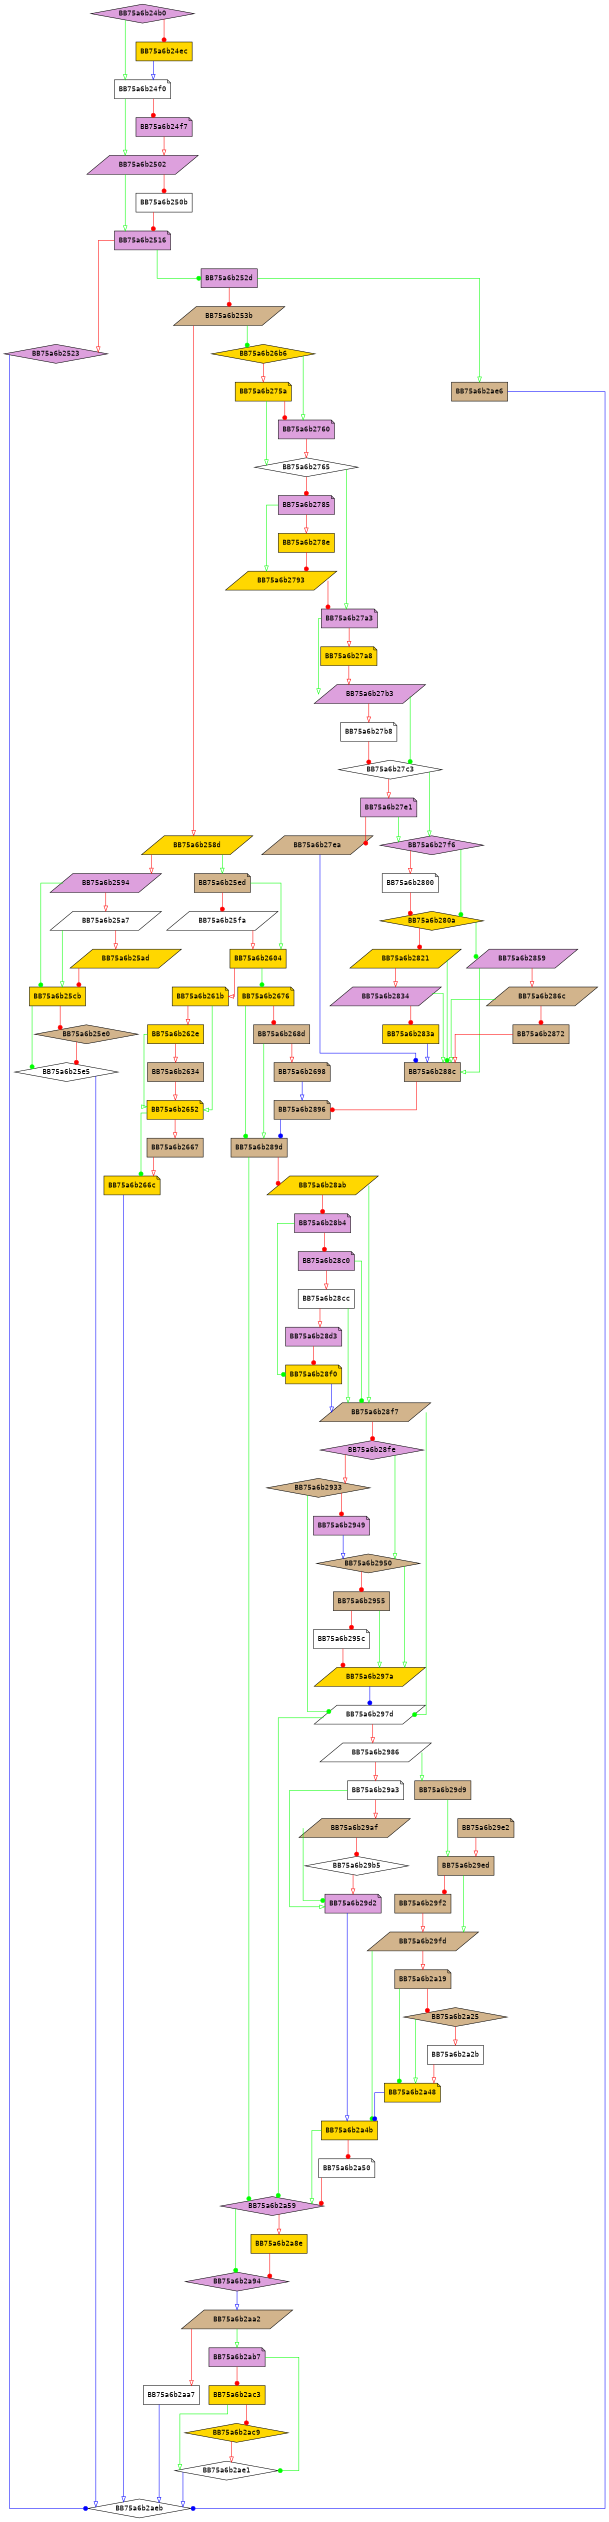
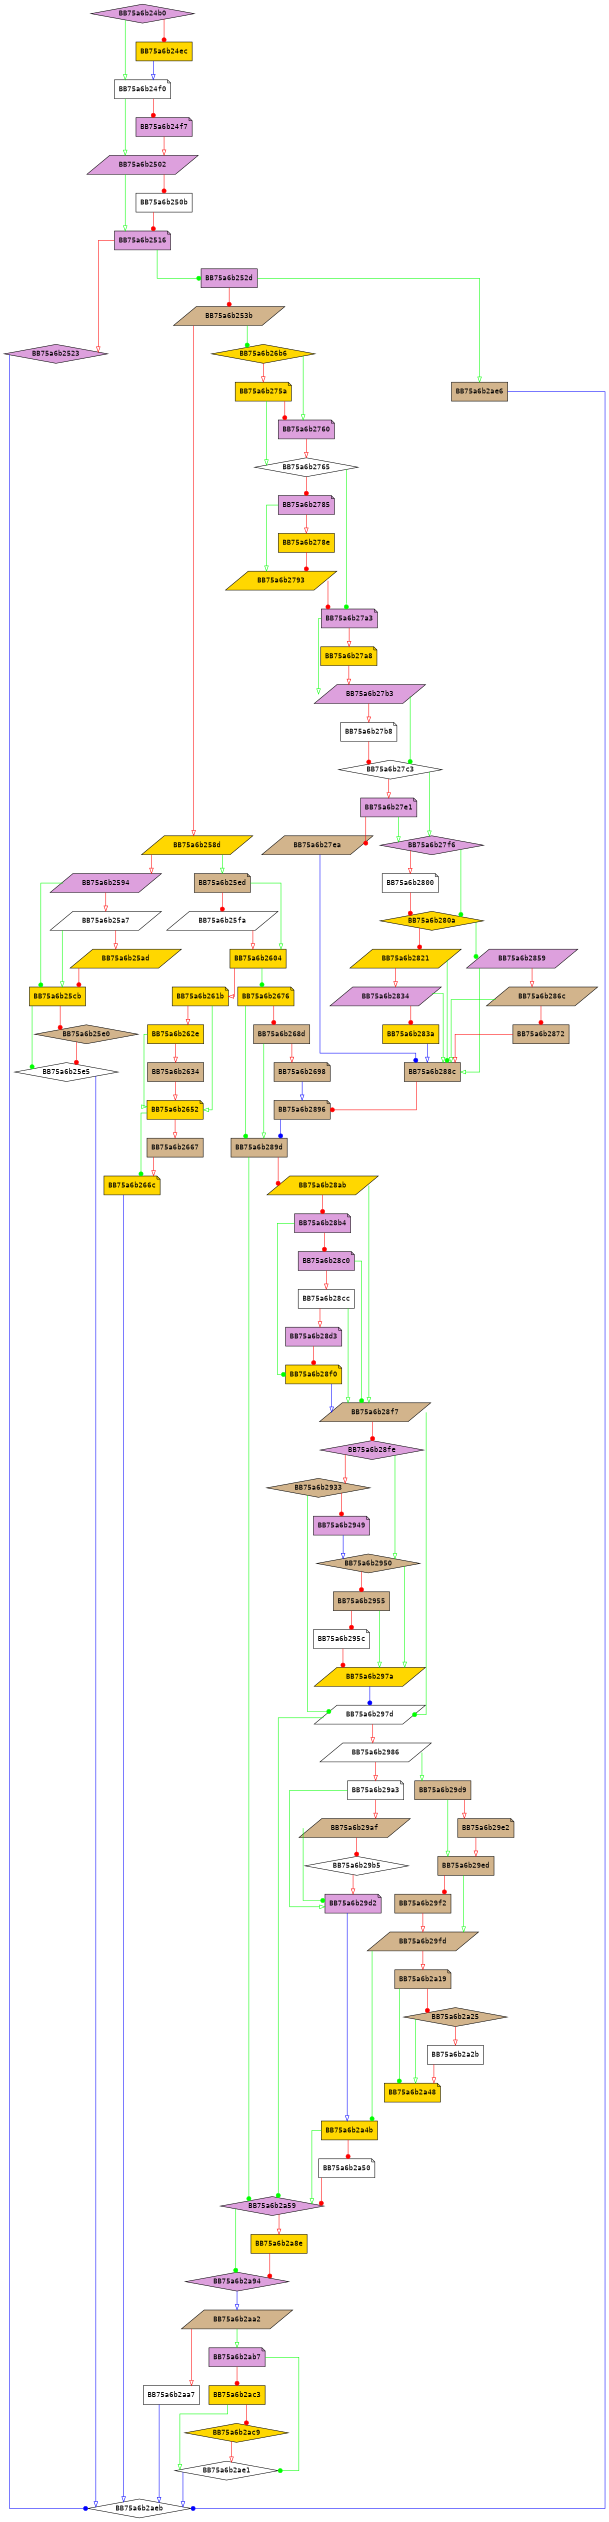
edge "BB75a6b2765" -> "BB75a6b27a3": arrowhead onormal -> dot
edge "BB75a6b29d9" -> "BB75a6b29e2": added
edge "BB75a6b2a48" -> "BB75a6b2a4b": removed
